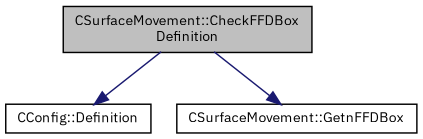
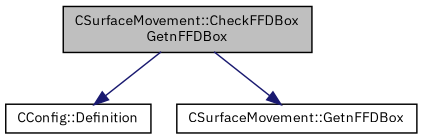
node "CSurfaceMovement::CheckFFDBox Definition": label "CSurfaceMovement::CheckFFDBox Definition" -> "CSurfaceMovement::CheckFFDBox GetnFFDBox"
